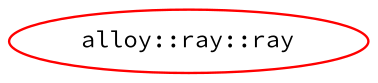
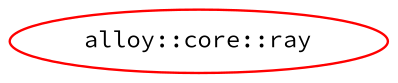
node "alloy::ray::ray": label "alloy::ray::ray" -> "alloy::core::ray"
